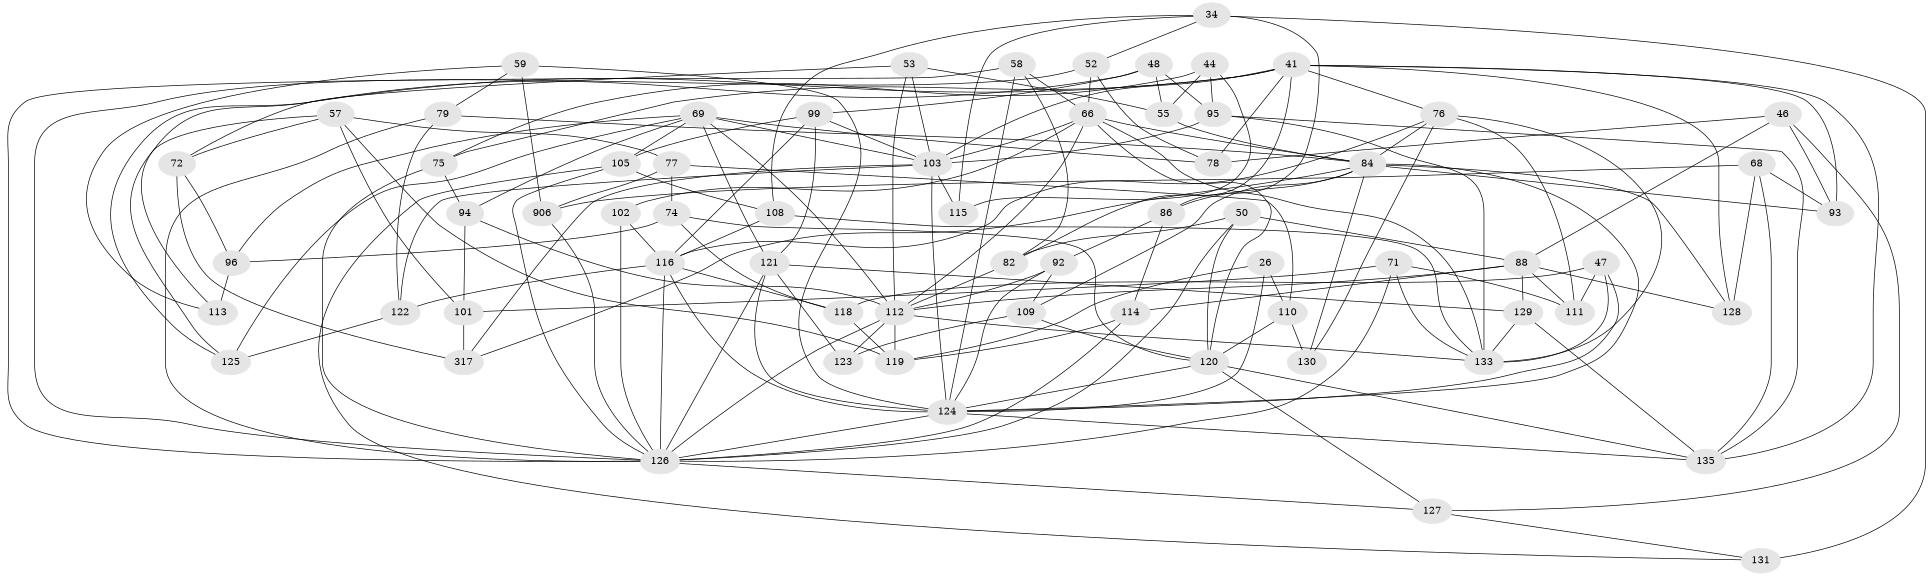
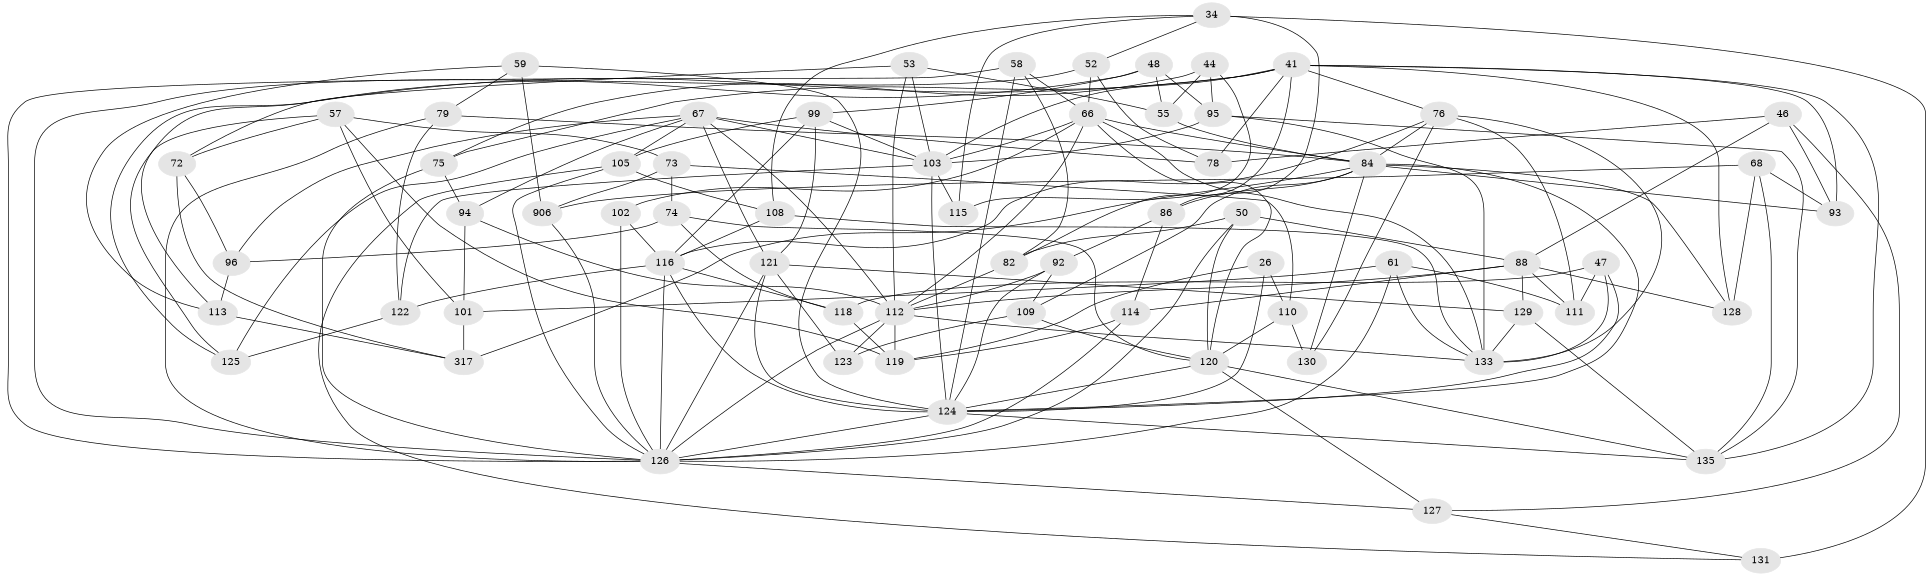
node "69": label "69" -> "67"
node "77": label "77" -> "73"
edge "103" -- "317": now "113" -- "317"
node "71": label "71" -> "61"
